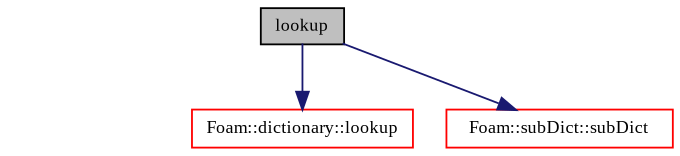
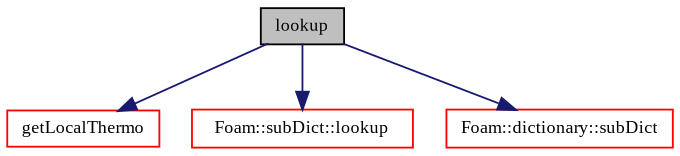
node "getLocalThermo": added
node "Foam::dictionary::lookup": label "Foam::dictionary::lookup" -> "Foam::subDict::lookup"
node "Foam::subDict::subDict": label "Foam::subDict::subDict" -> "Foam::dictionary::subDict"
